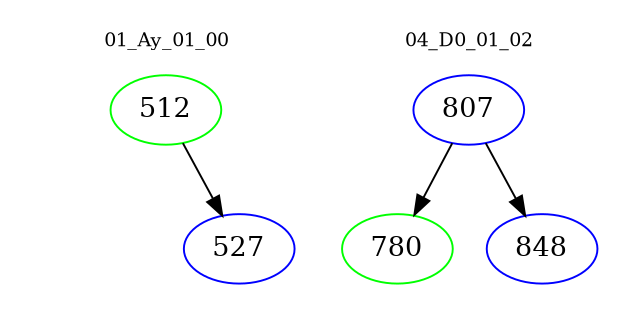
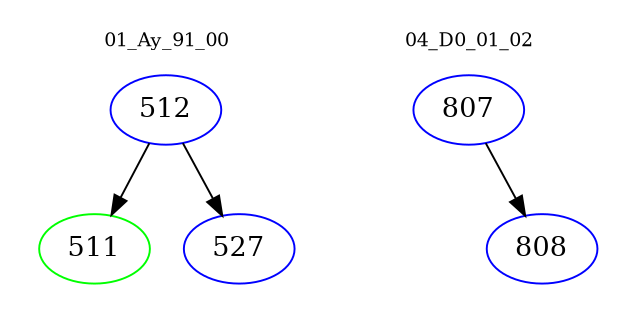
cluster "01_Ay_01_00": label "01_Ay_01_00" -> "01_Ay_91_00"
node "512": color green -> blue
node "511": added
node "780": removed
node "848": label "848" -> "808"
